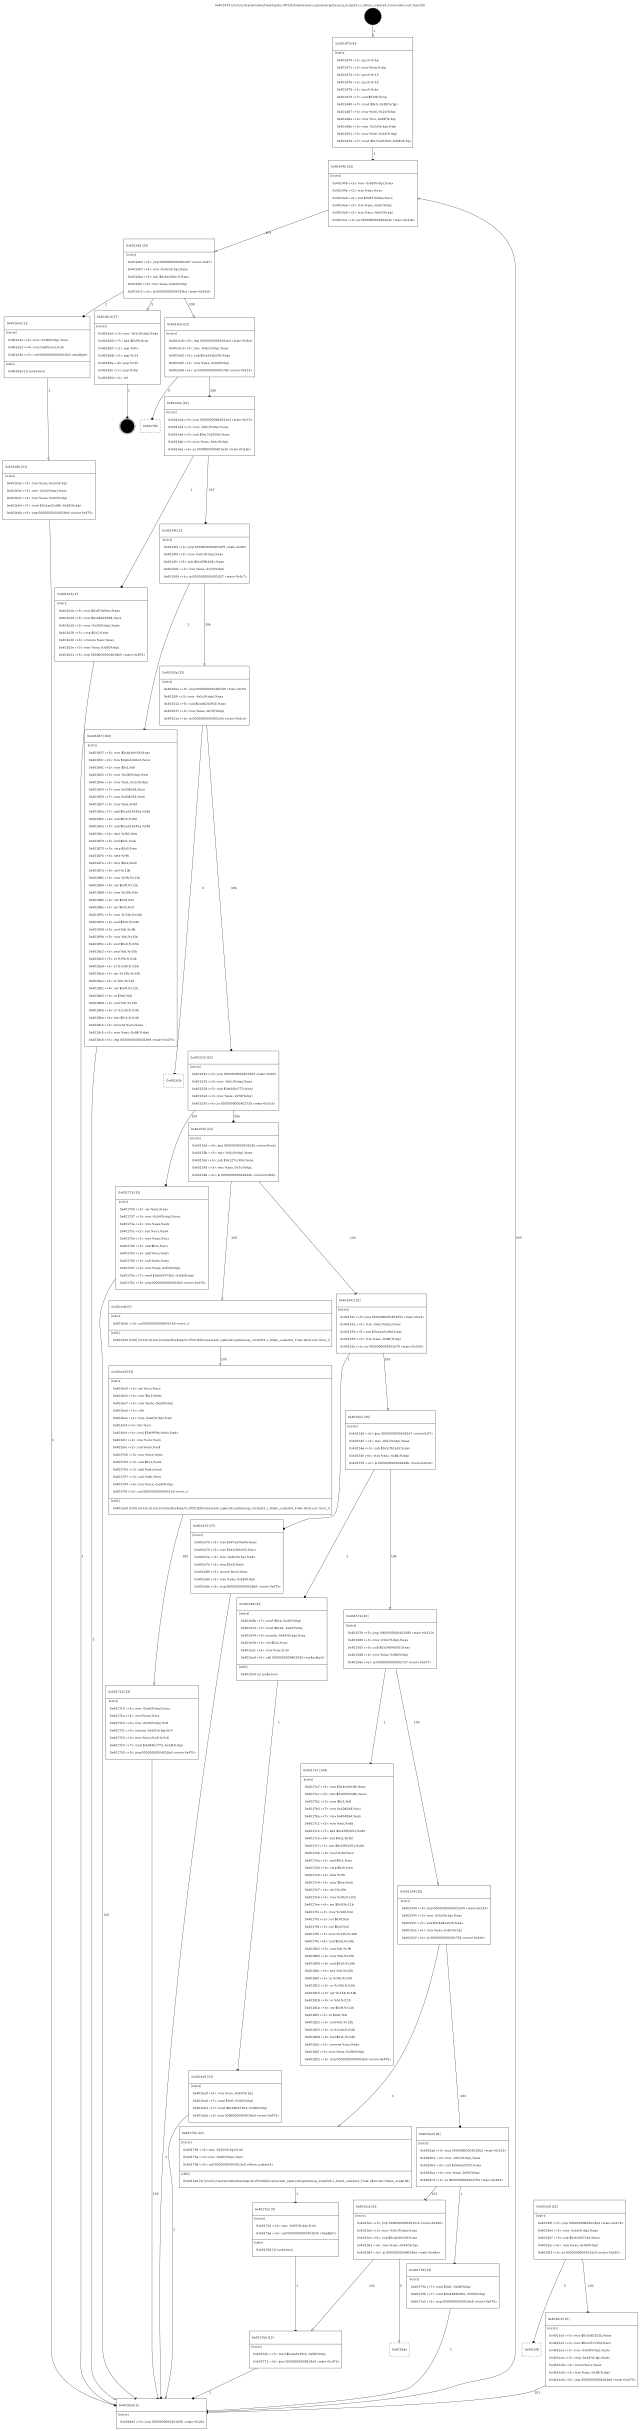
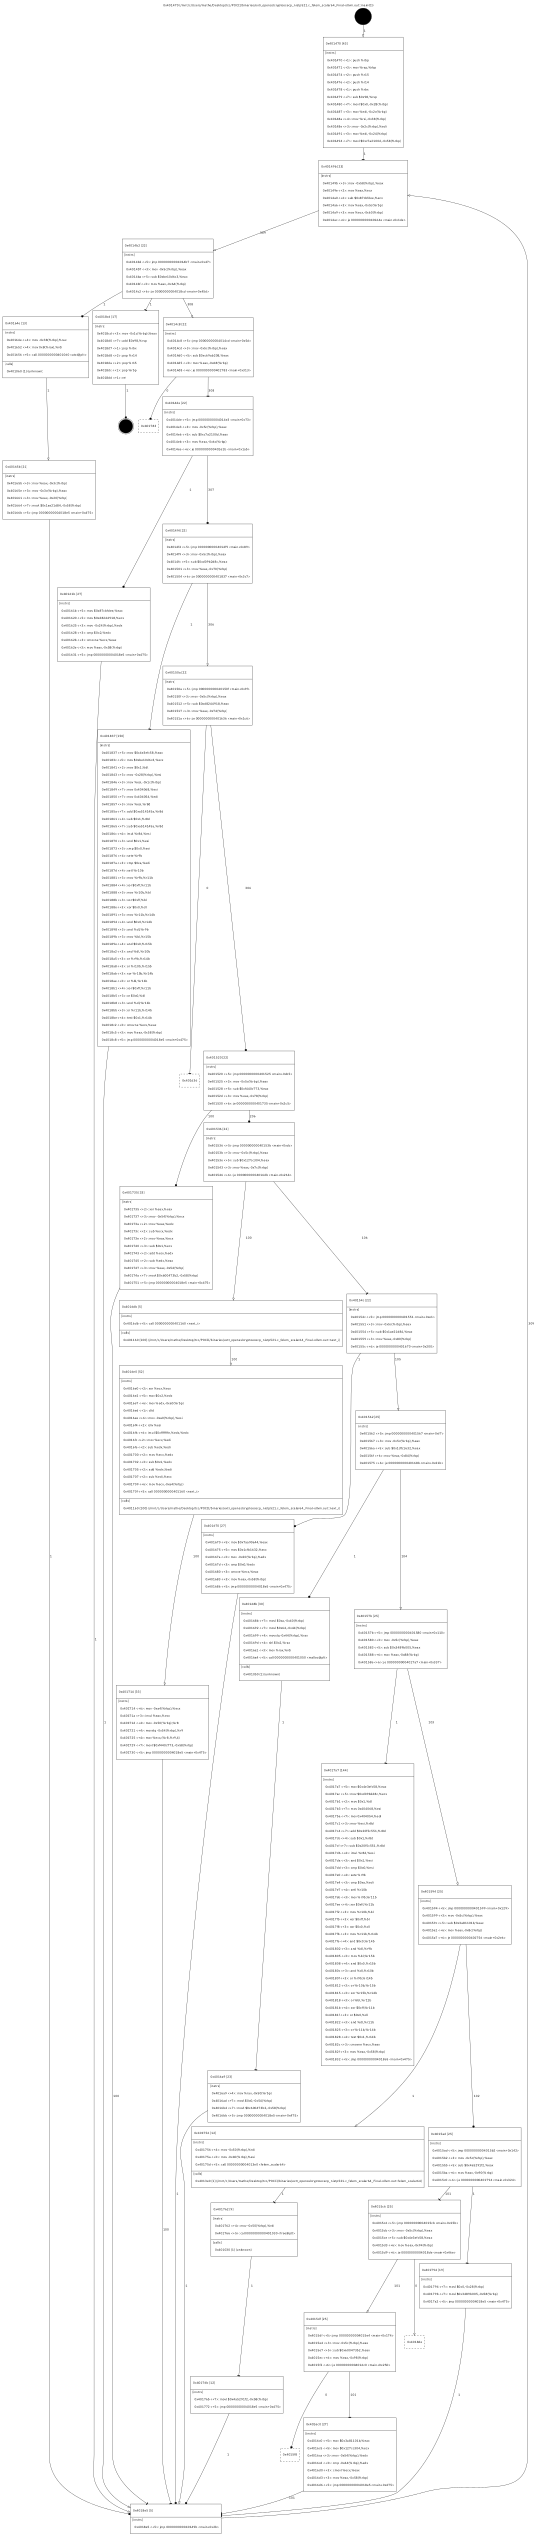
edge "0x4014b2 [22]" -> "0x4018cd [17]": arrowhead onormal -> tee
edge "0x4015c6 [25]" -> "0x40176b [12]": now "0x4015c6 [25]" -> "0x4015df [25]"
